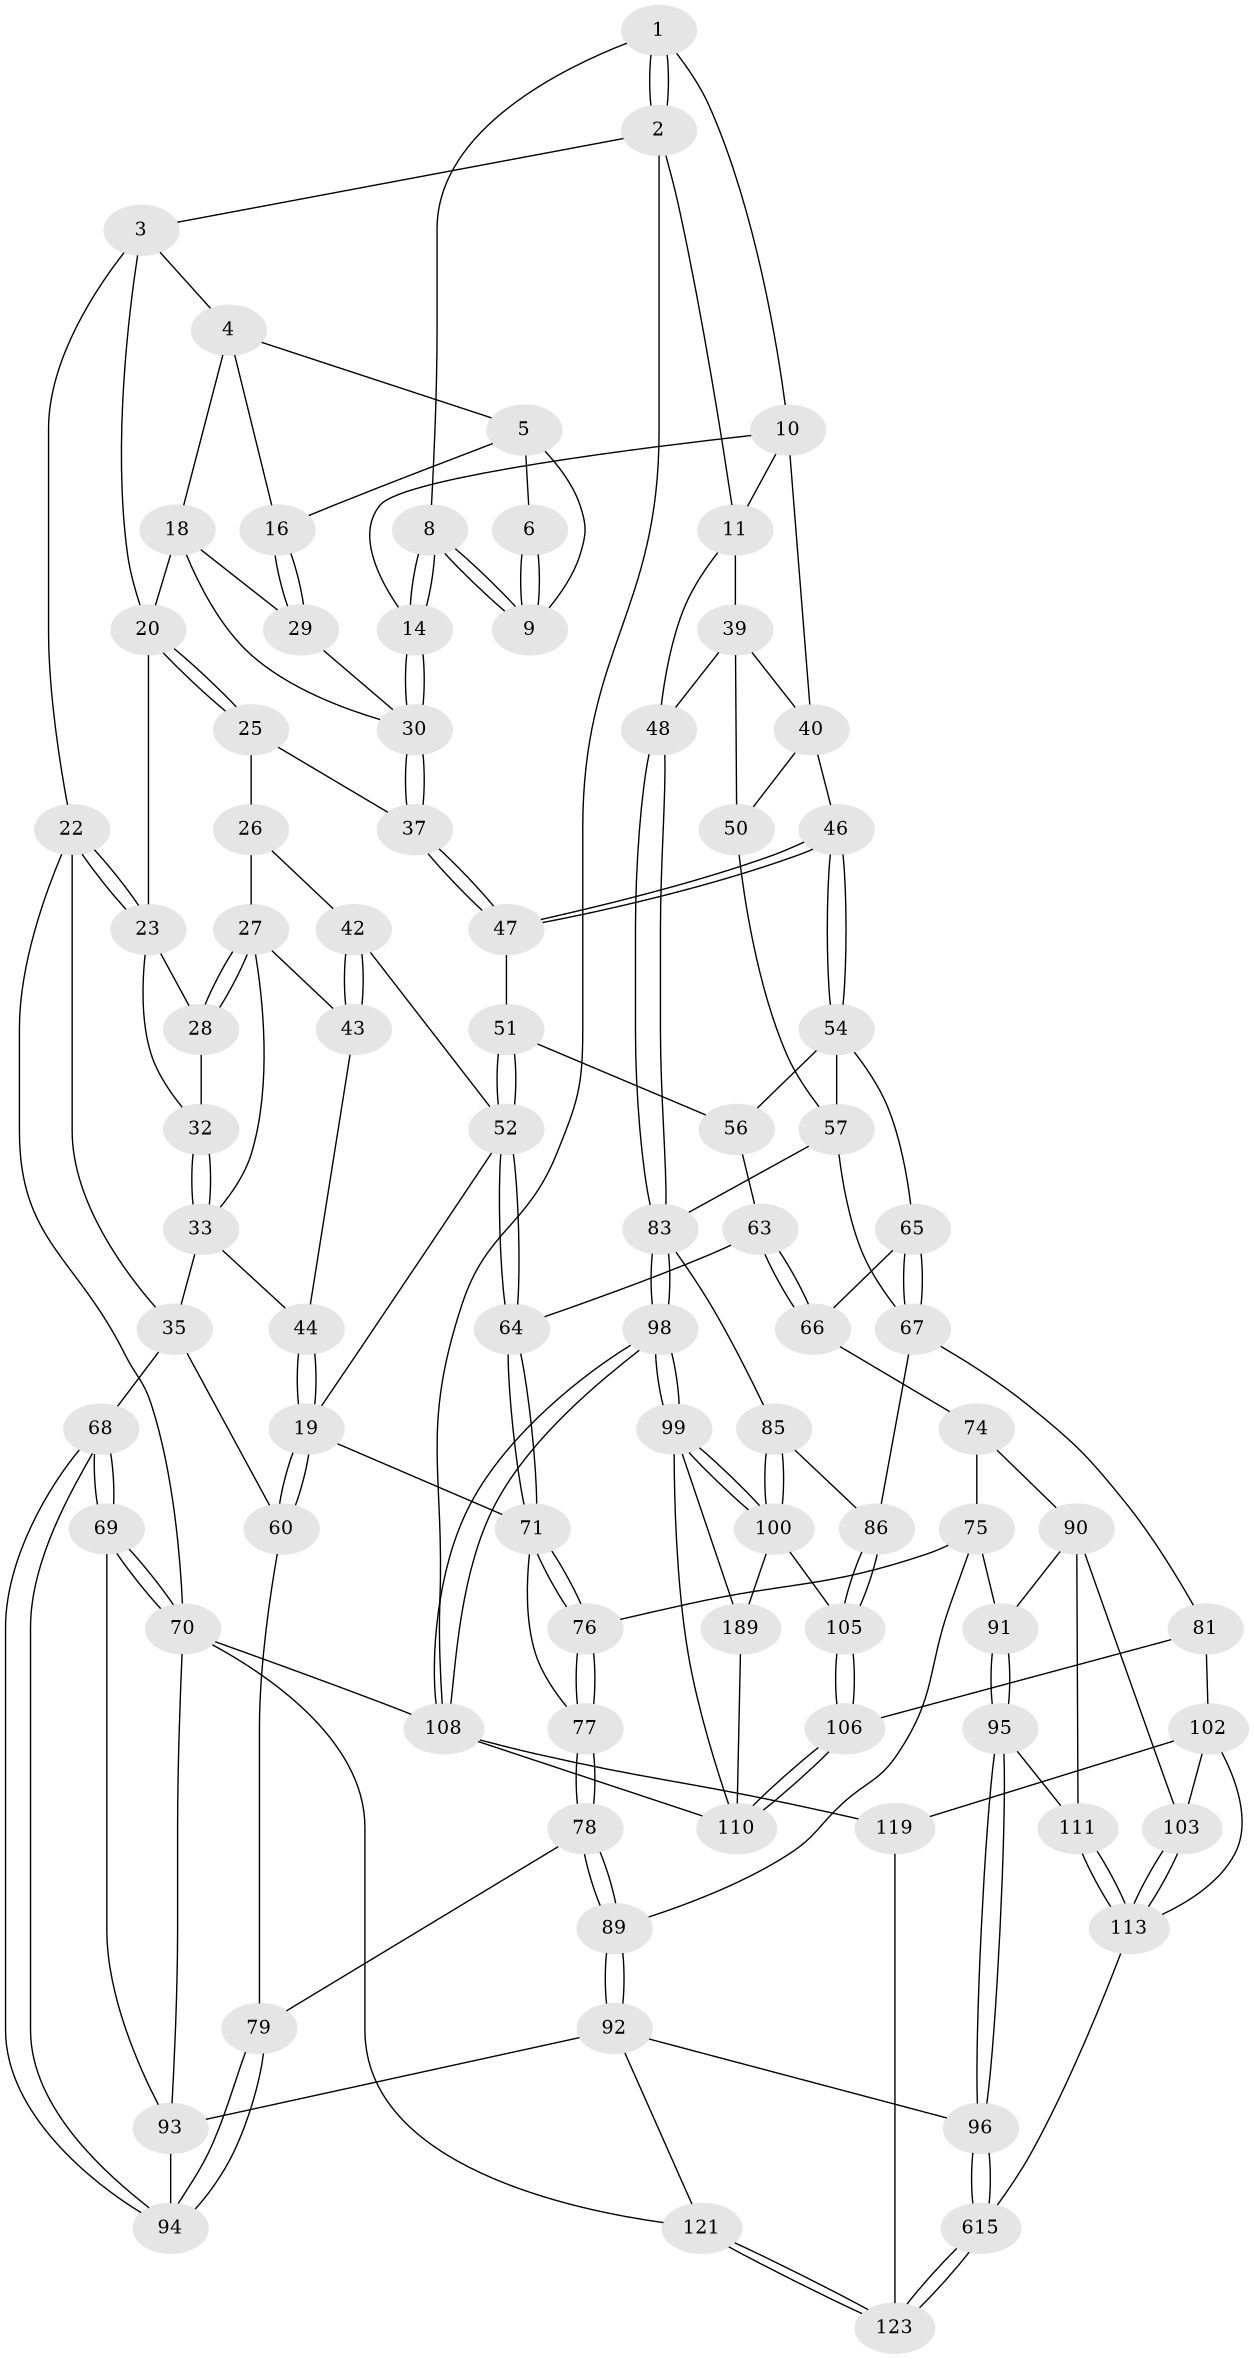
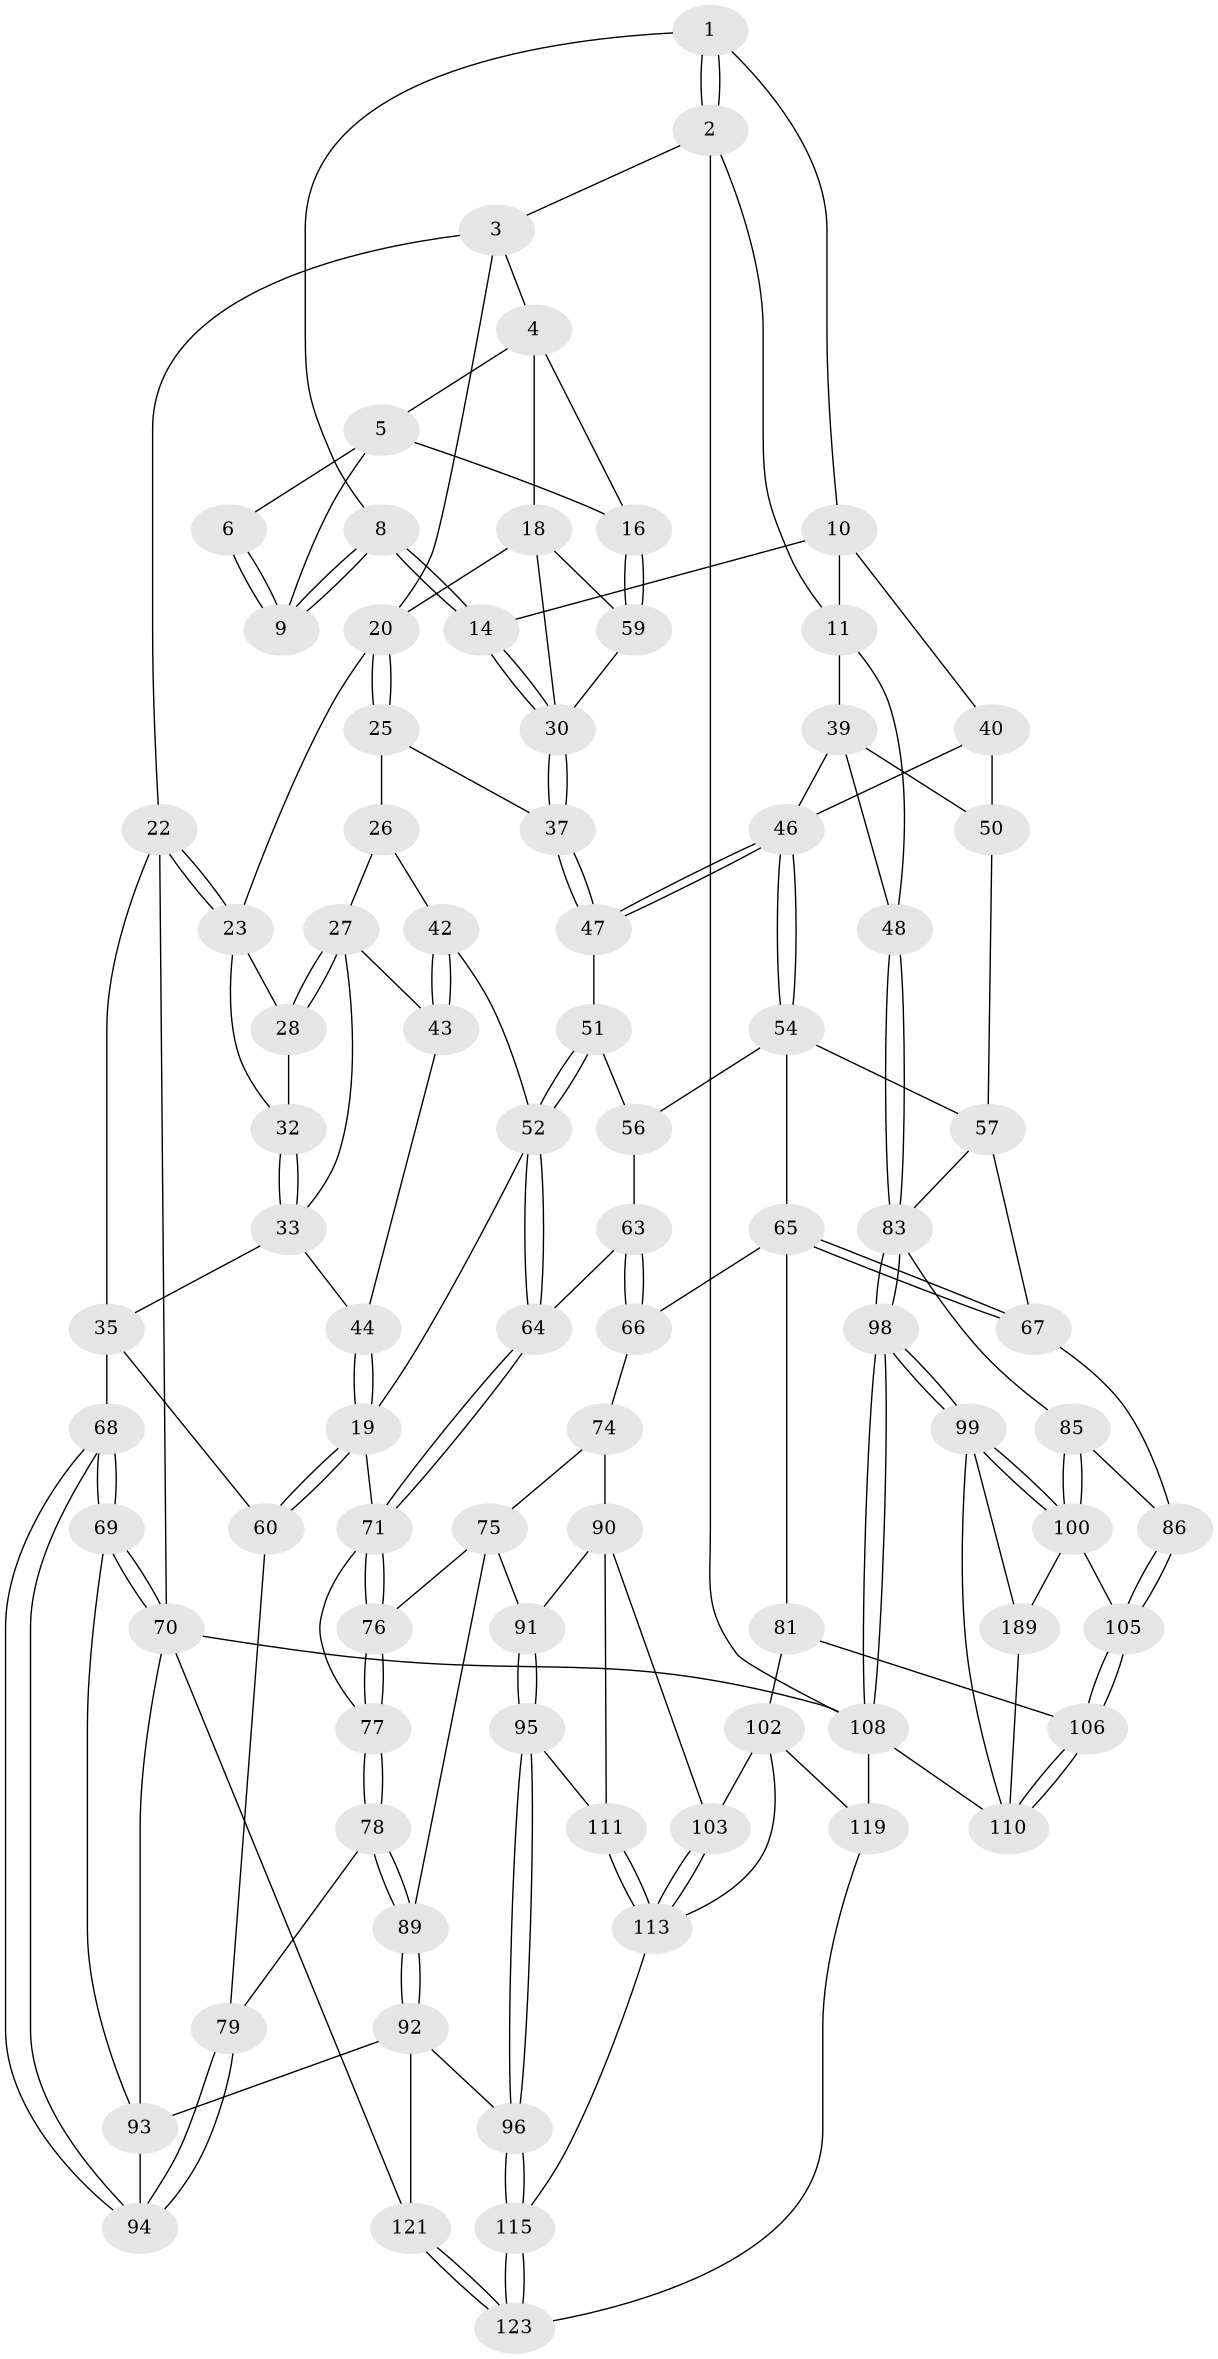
node "29": label "29" -> "59"
edge "39" -- "40": now "39" -- "46"
edge "67" -- "81": now "65" -- "81"
node "615": label "615" -> "115"
